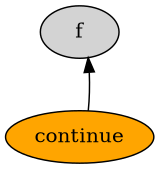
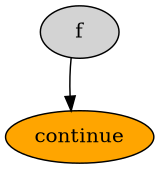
edge "continue" -> "f": reversed
